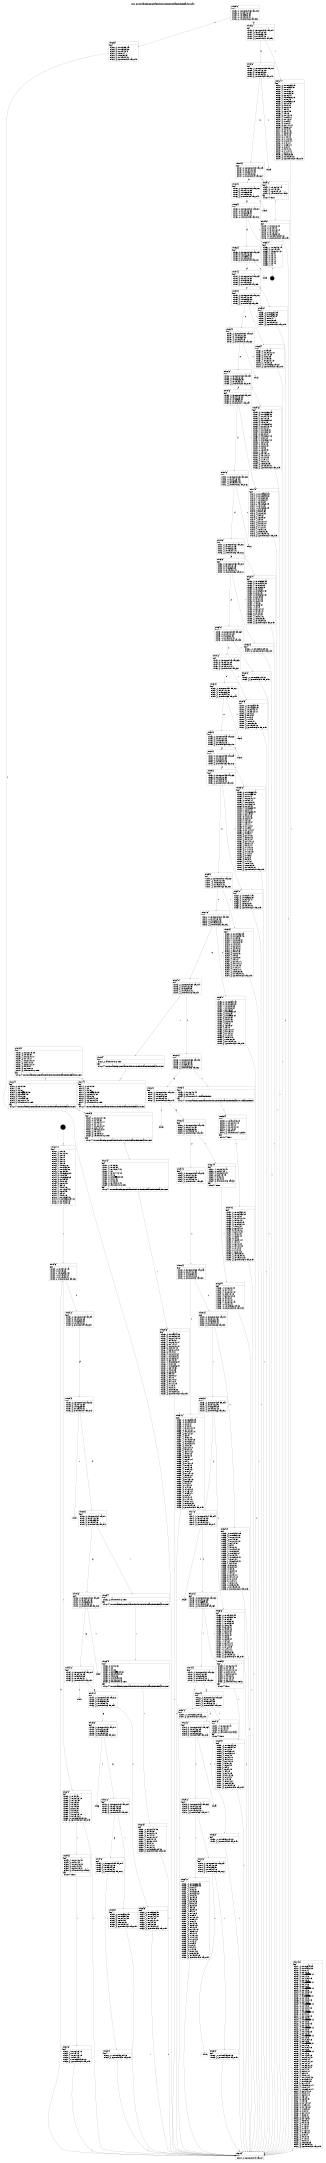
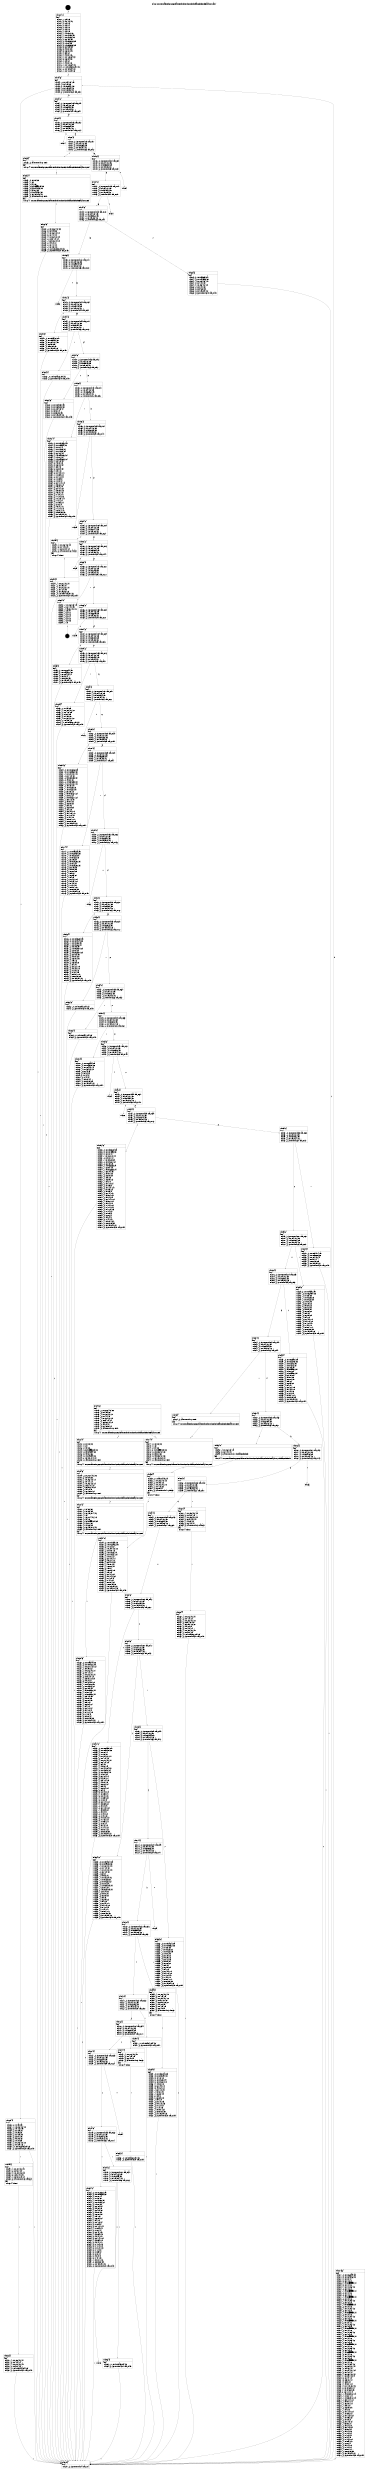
edge "0x401d94 [28]" -> "0x401db0 [28]": added, label "34"
